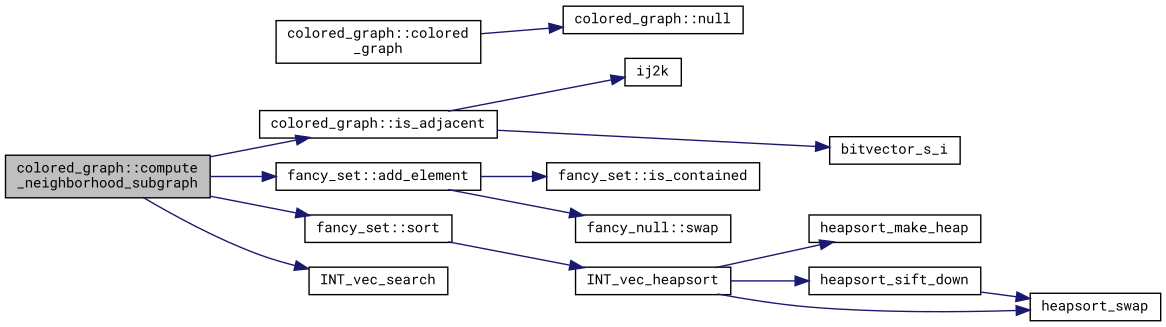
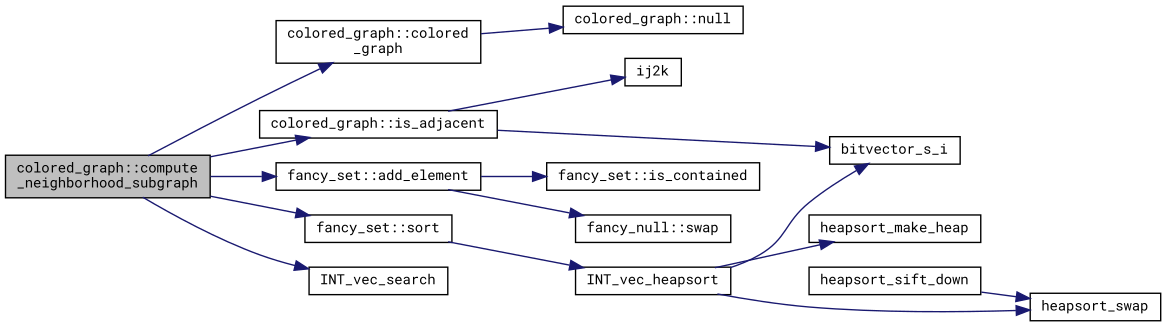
edge "colored_graph::compute _neighborhood_subgraph" -> "colored_graph::colored _graph": added
edge "INT_vec_heapsort" -> "heapsort_sift_down": now "INT_vec_heapsort" -> "bitvector_s_i"
